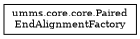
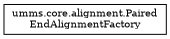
node "umms.core.core.Paired EndAlignmentFactory": label "umms.core.core.Paired EndAlignmentFactory" -> "umms.core.alignment.Paired EndAlignmentFactory"
